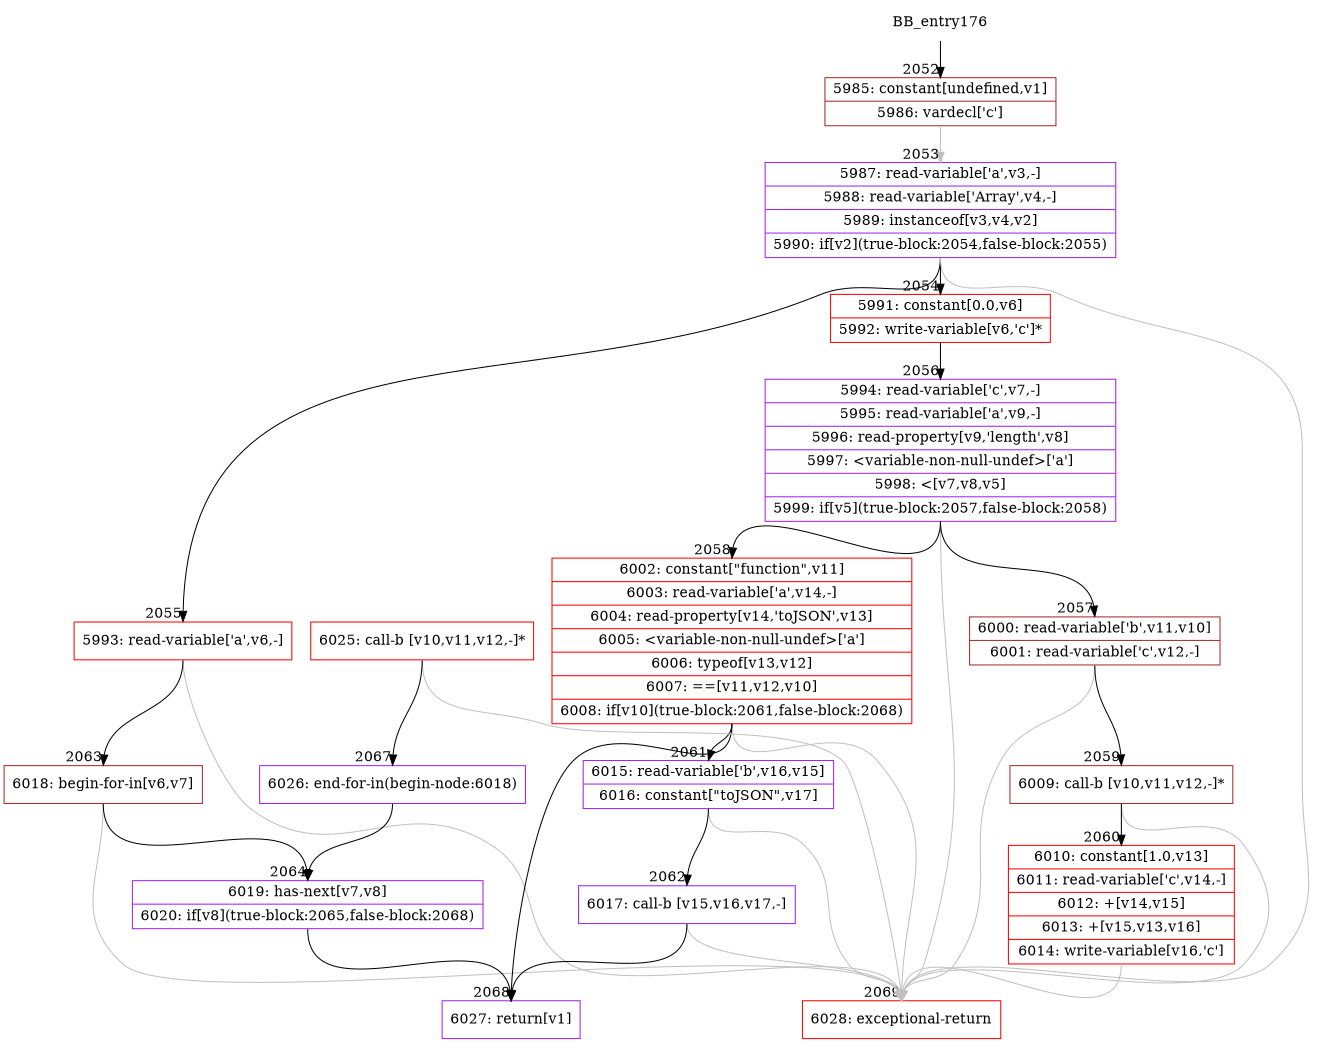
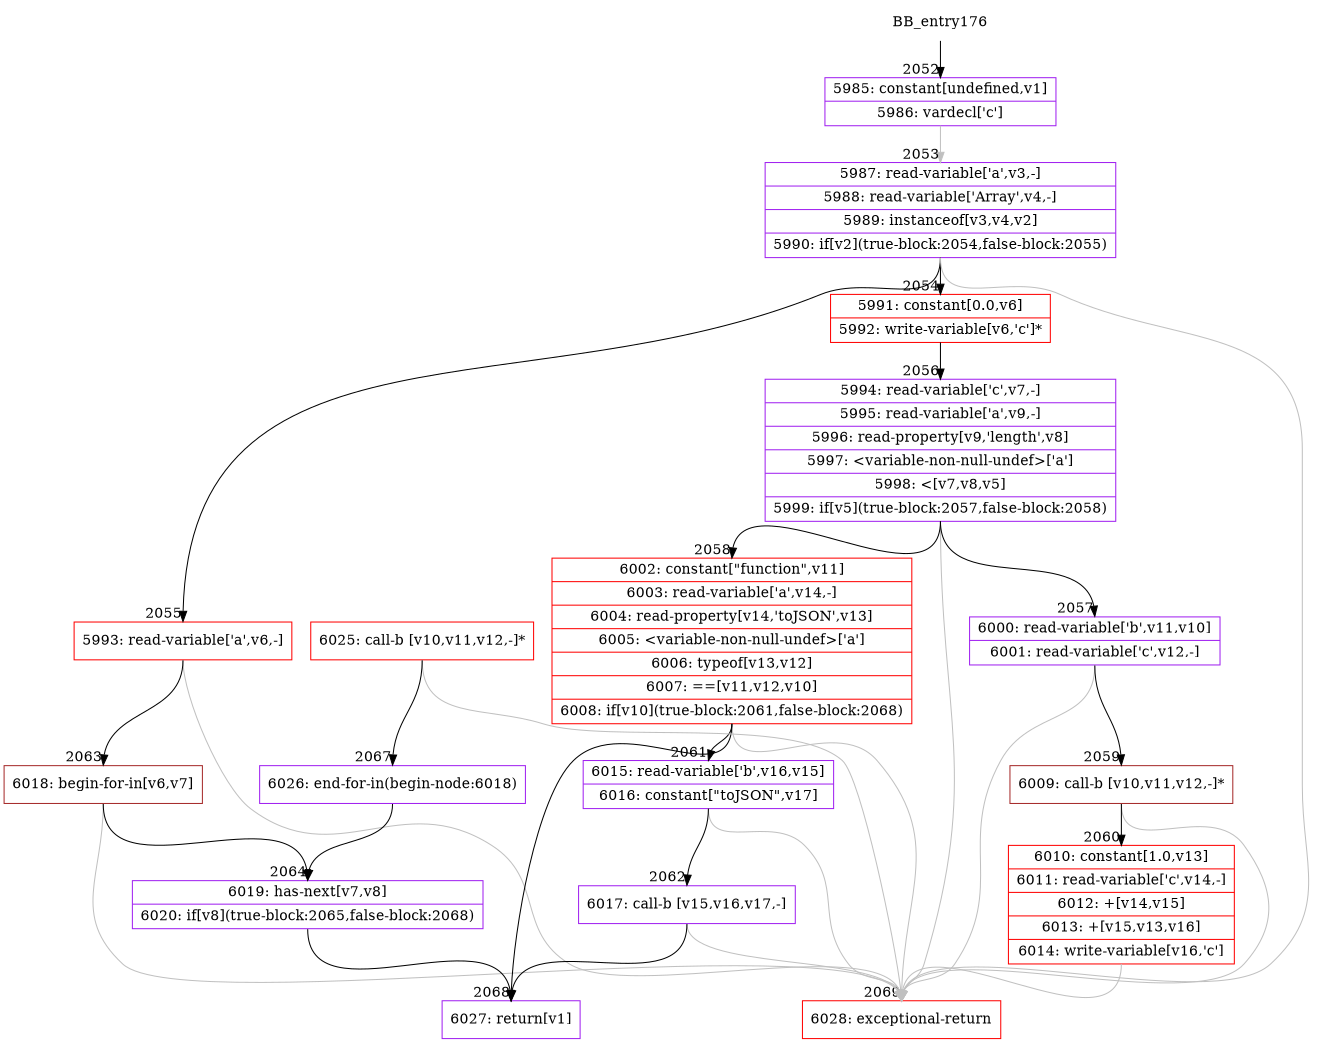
node "5985: constant[undefined,v1]": color brown -> purple
node "6000: read-variable['b',v11,v10]": color brown -> purple
